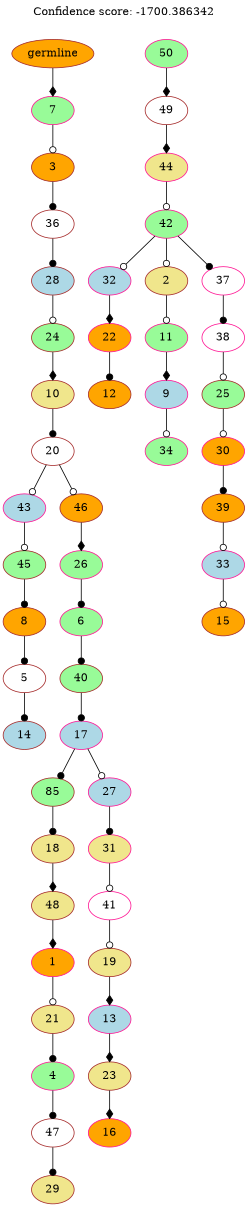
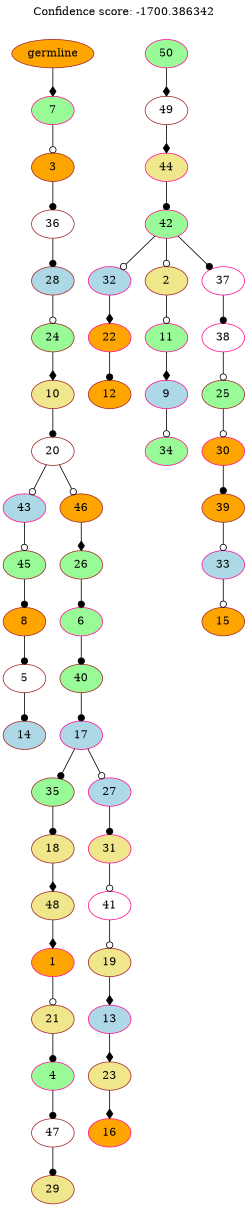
edge "44" -> "42": arrowhead odot -> dot
node "26": color deeppink -> brown
node "85": label "85" -> "35"
